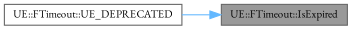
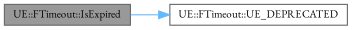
edge "UE::FTimeout::UE_DEPRECATED" -> "UE::FTimeout::IsExpired": reversed
